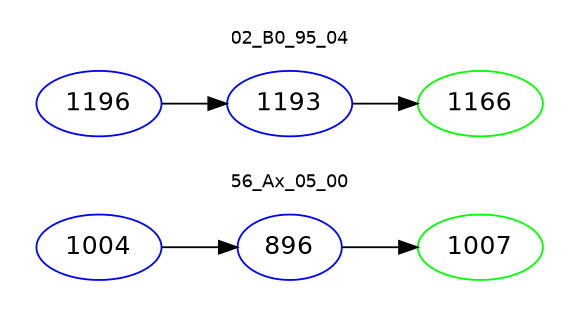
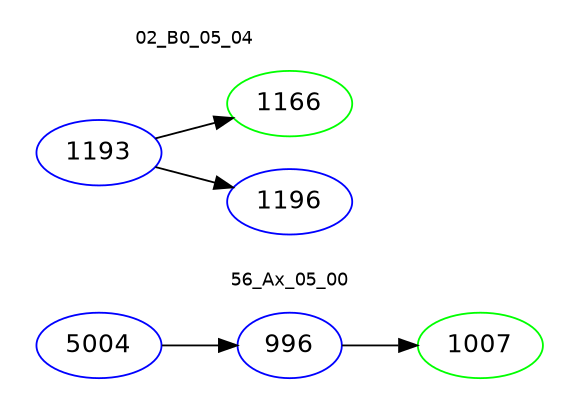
cluster "02_B0_95_04": label "02_B0_95_04" -> "02_B0_05_04"
edge "1196" -> "1193": reversed
node "1004": label "1004" -> "5004"
node "896": label "896" -> "996"
